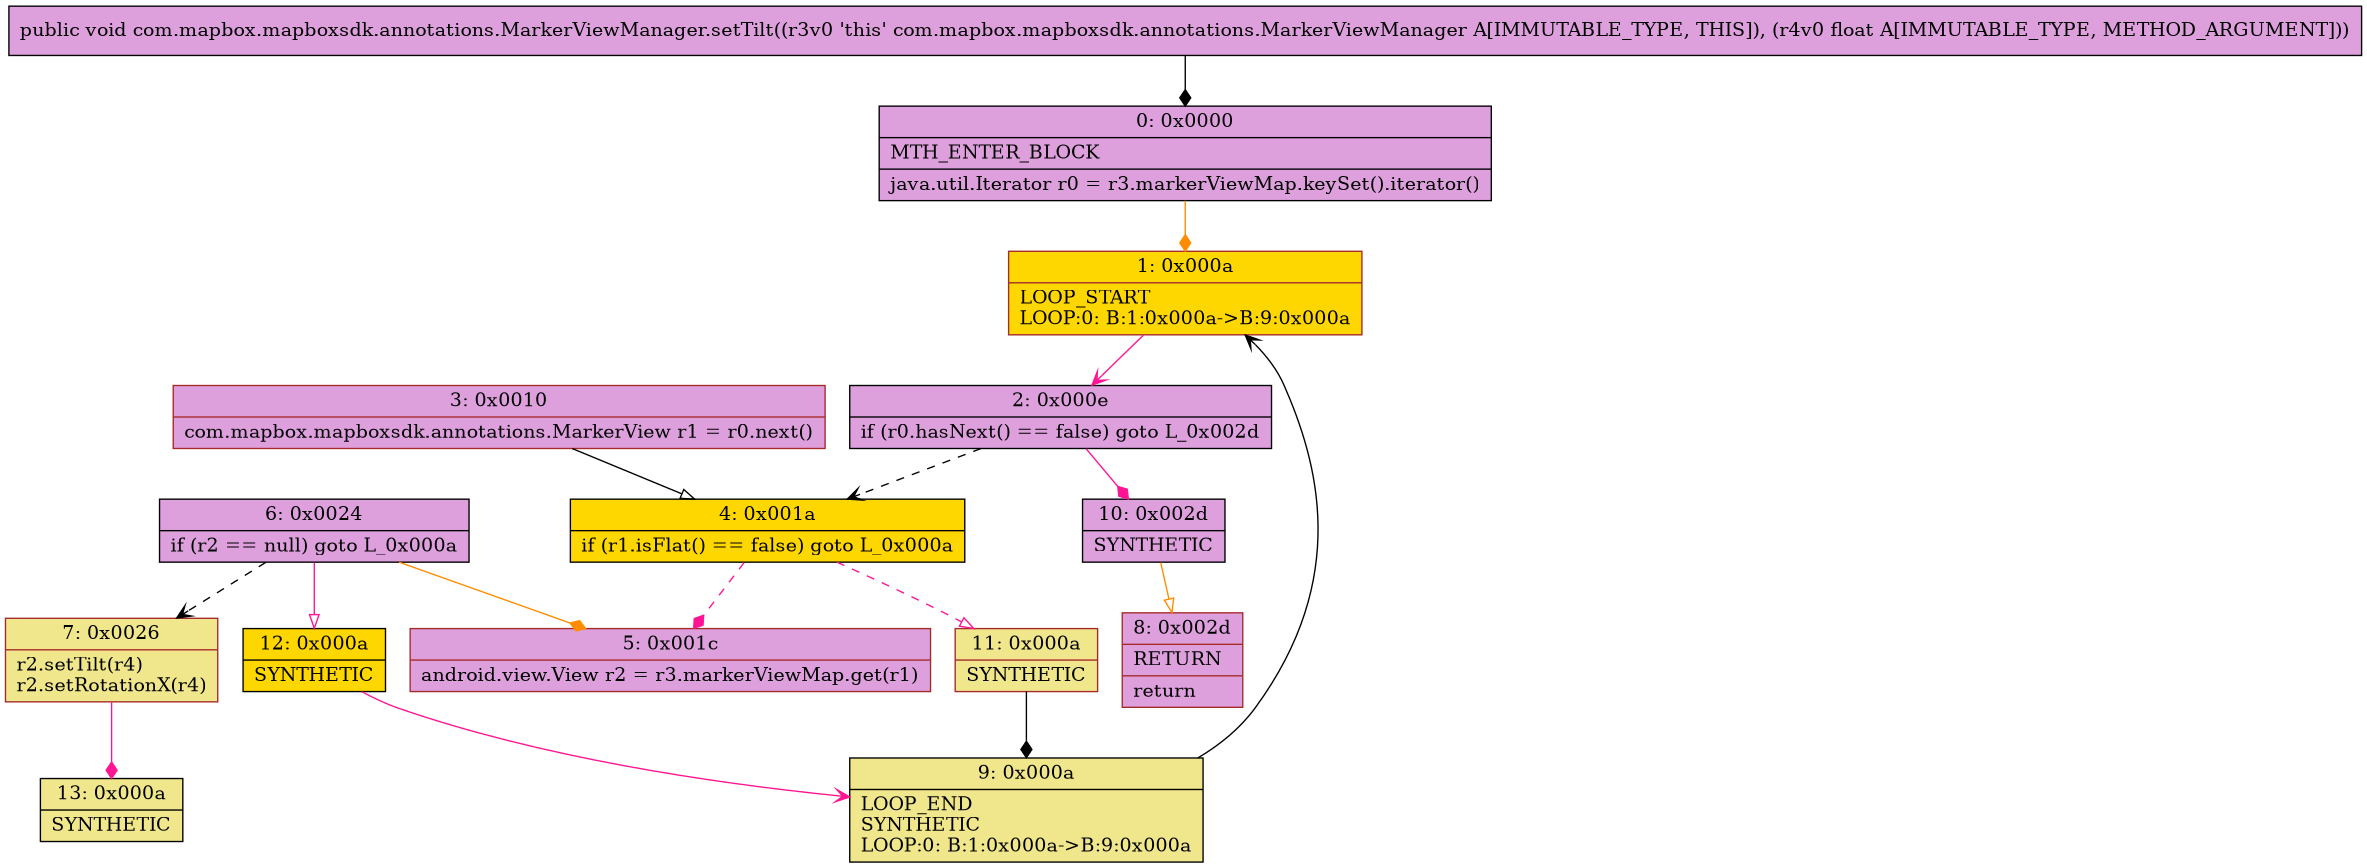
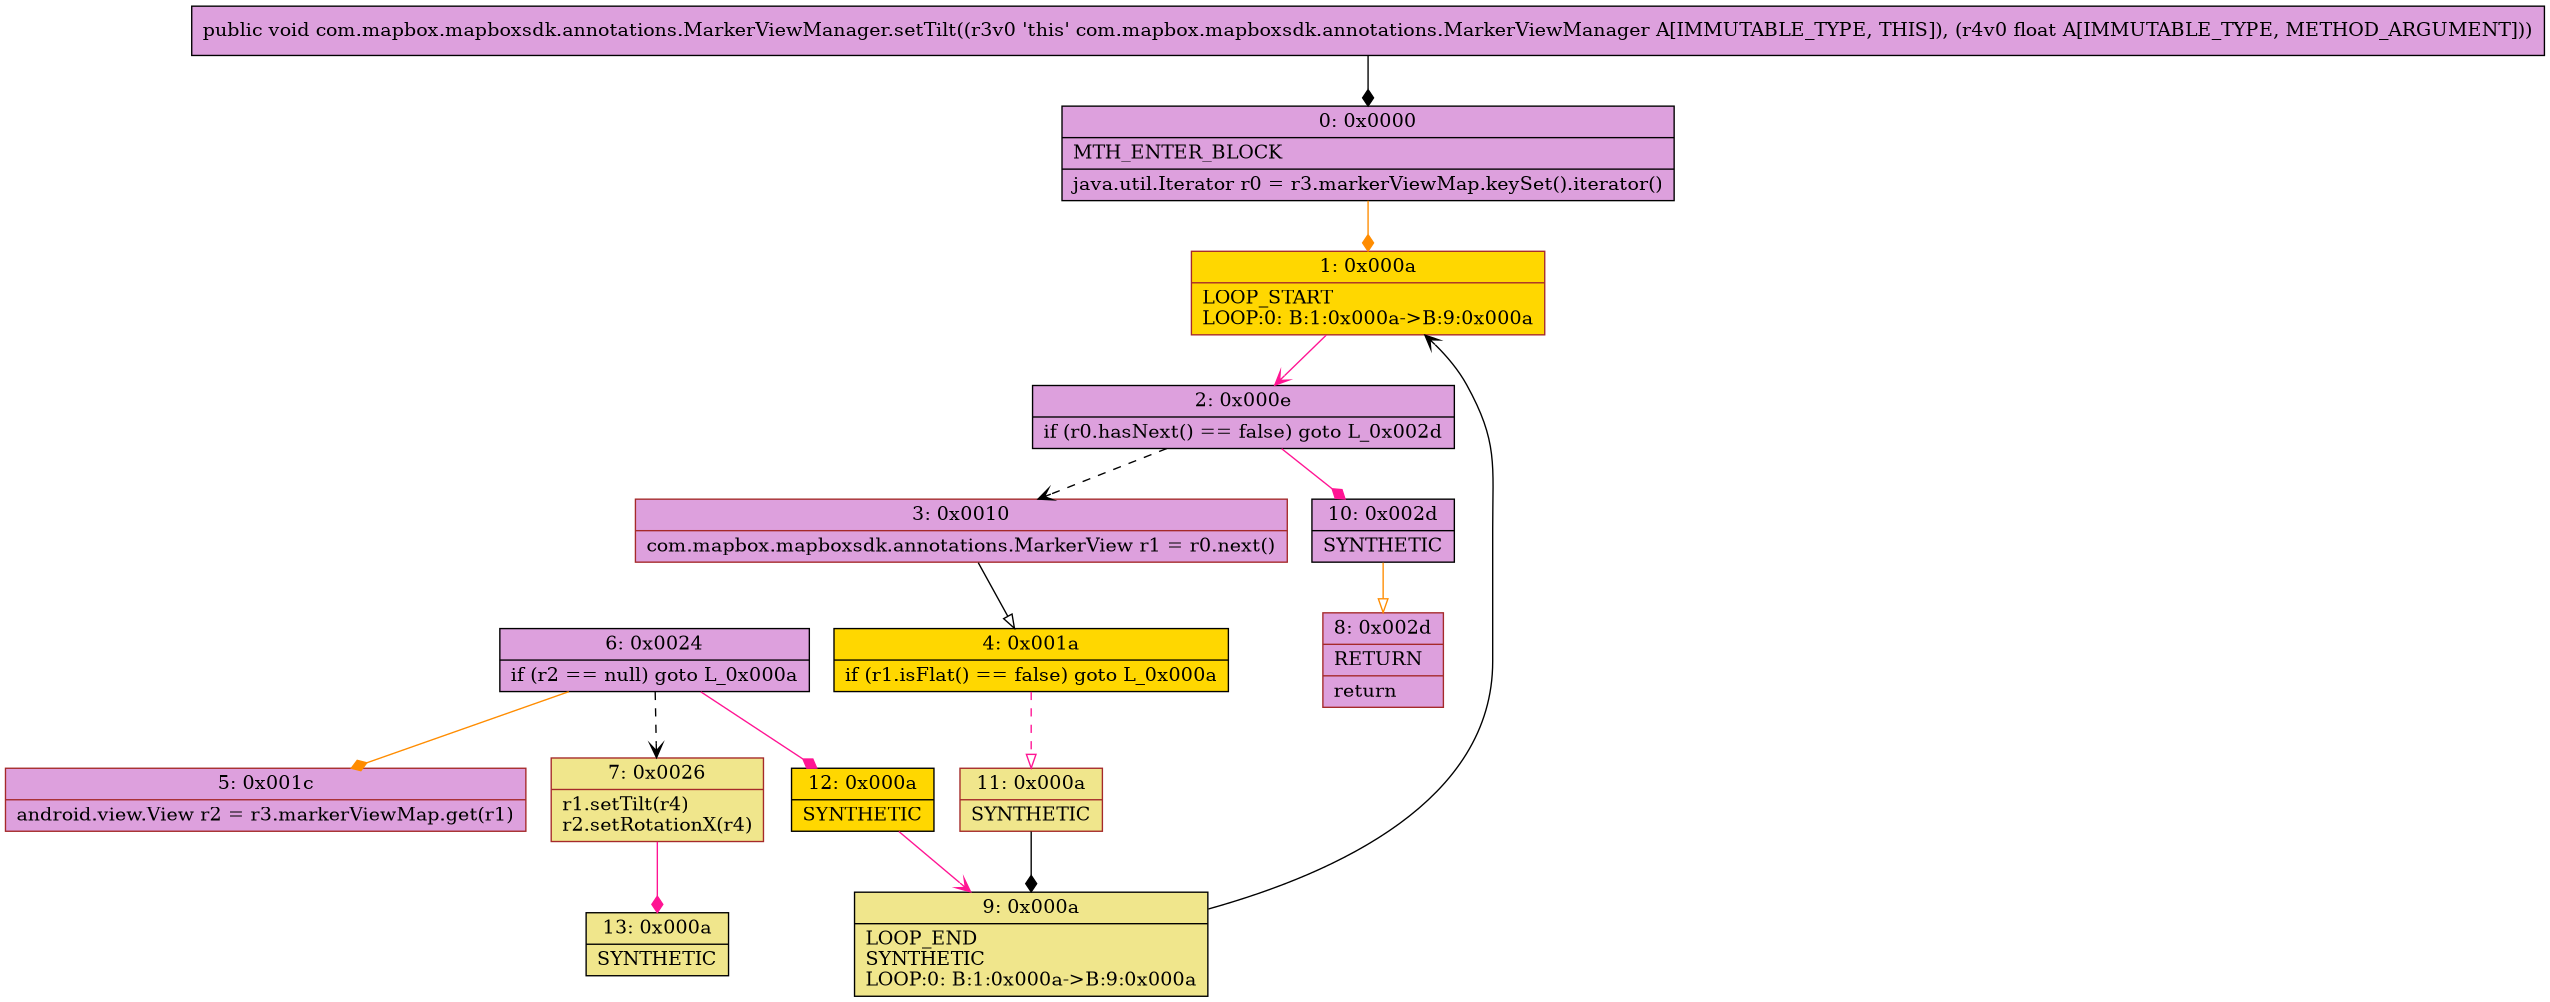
edge "2: 0x000e" -> "4: 0x001a": now "2: 0x000e" -> "3: 0x0010"
edge "6: 0x0024" -> "12: 0x000a": arrowhead onormal -> diamond
edge "4: 0x001a" -> "5: 0x001c": removed
node "7: 0x0026": text "r2.setTilt(r4)" -> "r1.setTilt(r4)"
